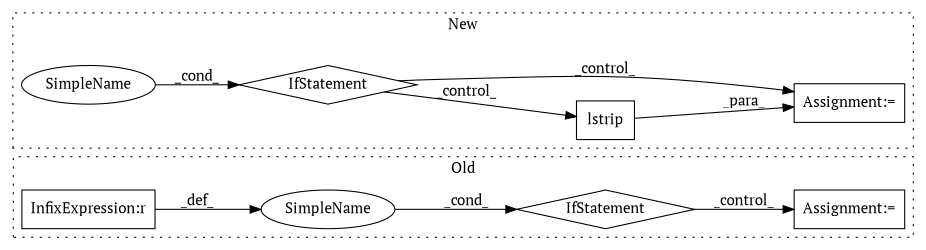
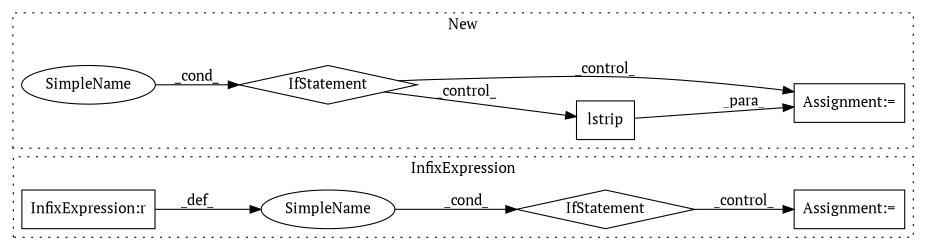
cluster "Old": label "Old" -> "InfixExpression"
